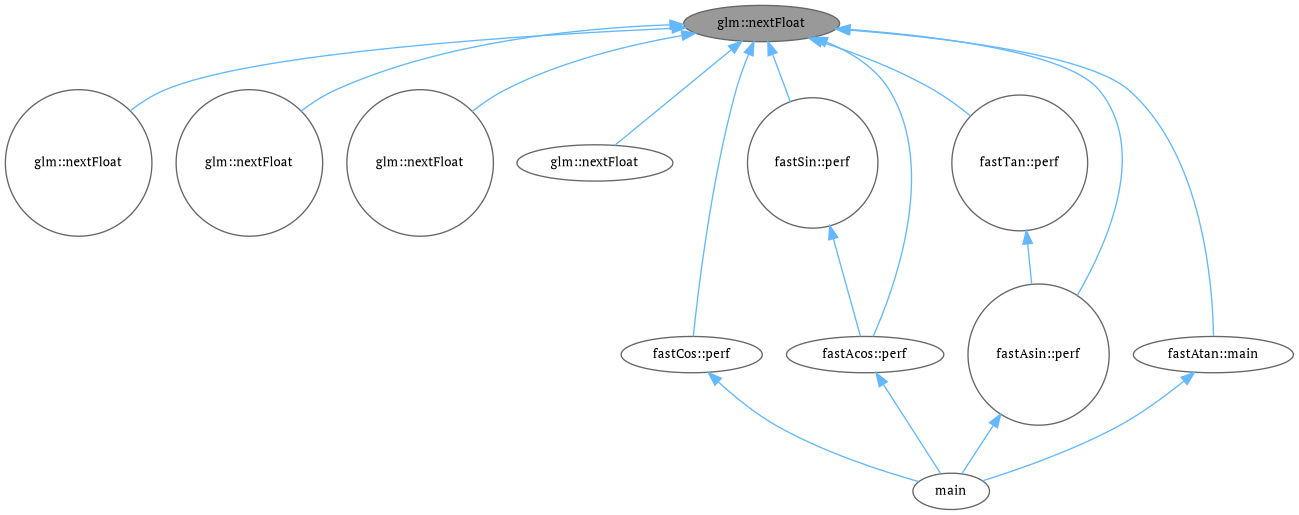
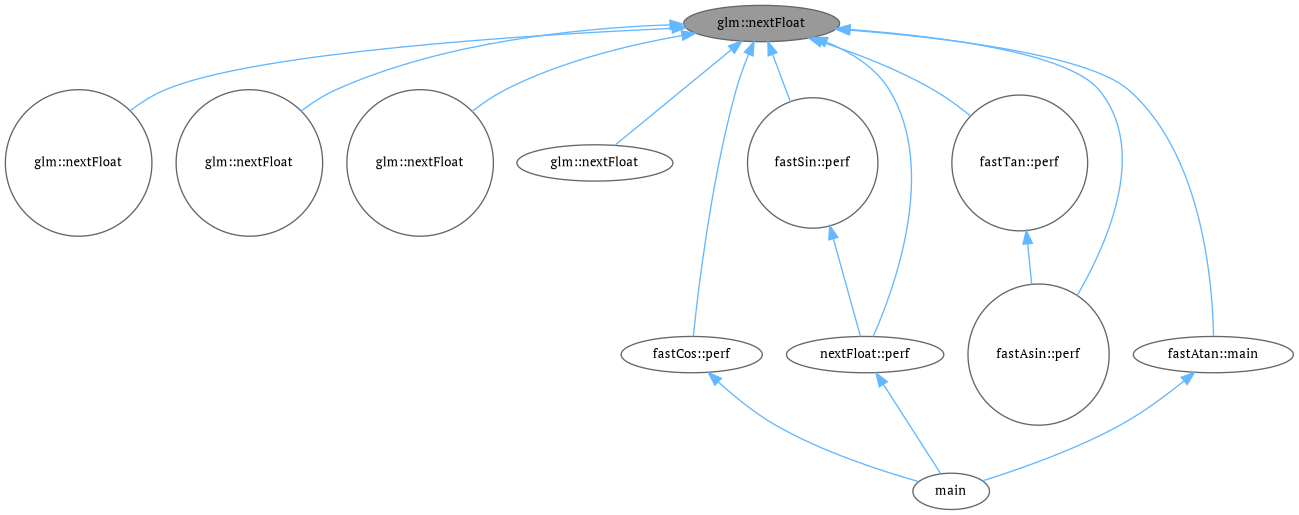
node "fastAcos::perf": label "fastAcos::perf" -> "nextFloat::perf"
edge "main" -> "fastAsin::perf": removed
